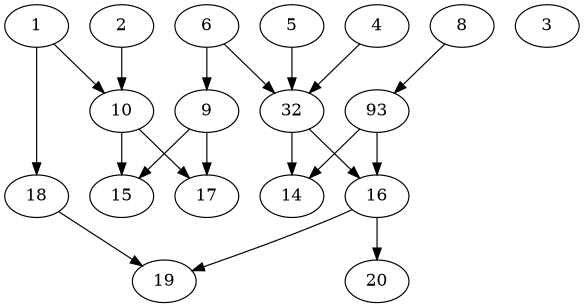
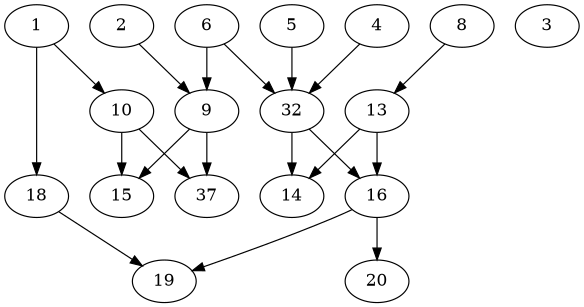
edge "2" -> "10": now "2" -> "9"
node "93": label "93" -> "13"
node "17": label "17" -> "37"
